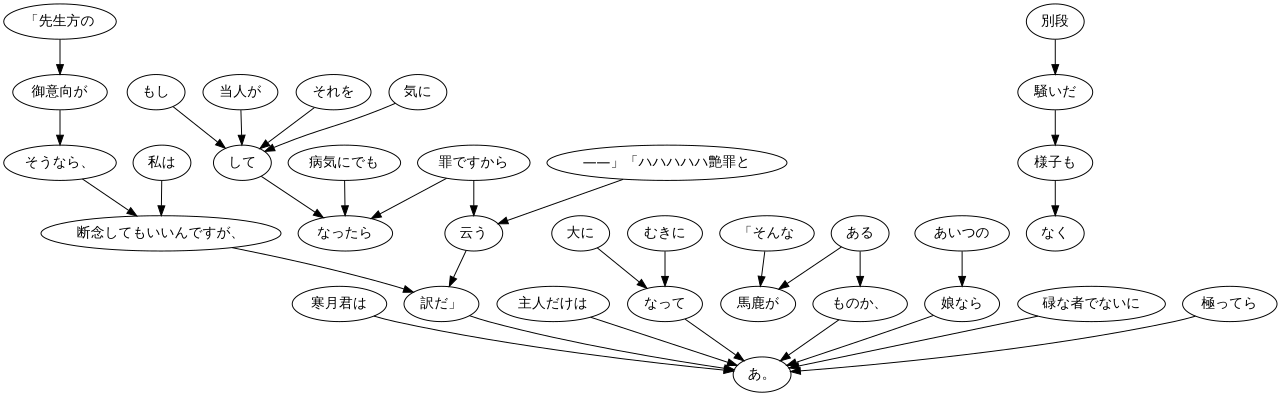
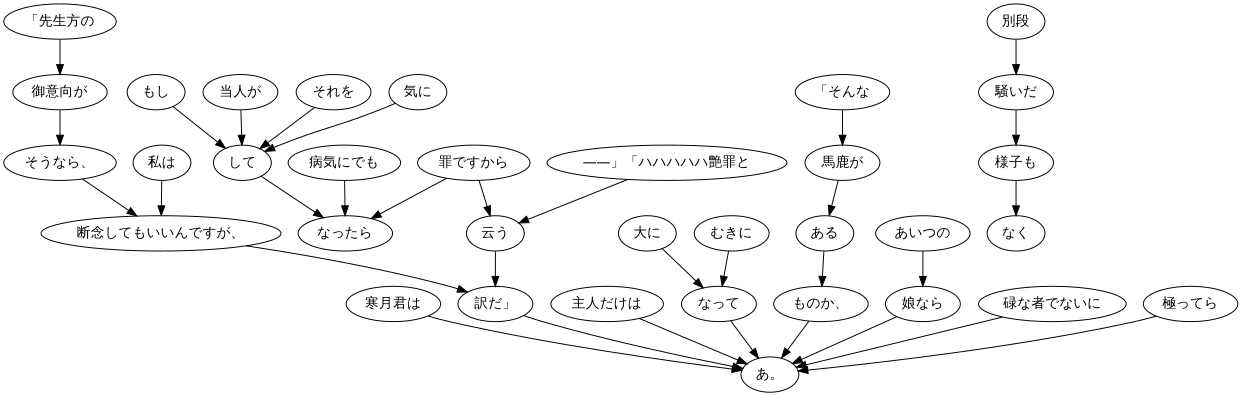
edge "ある" -> "馬鹿が": reversed
